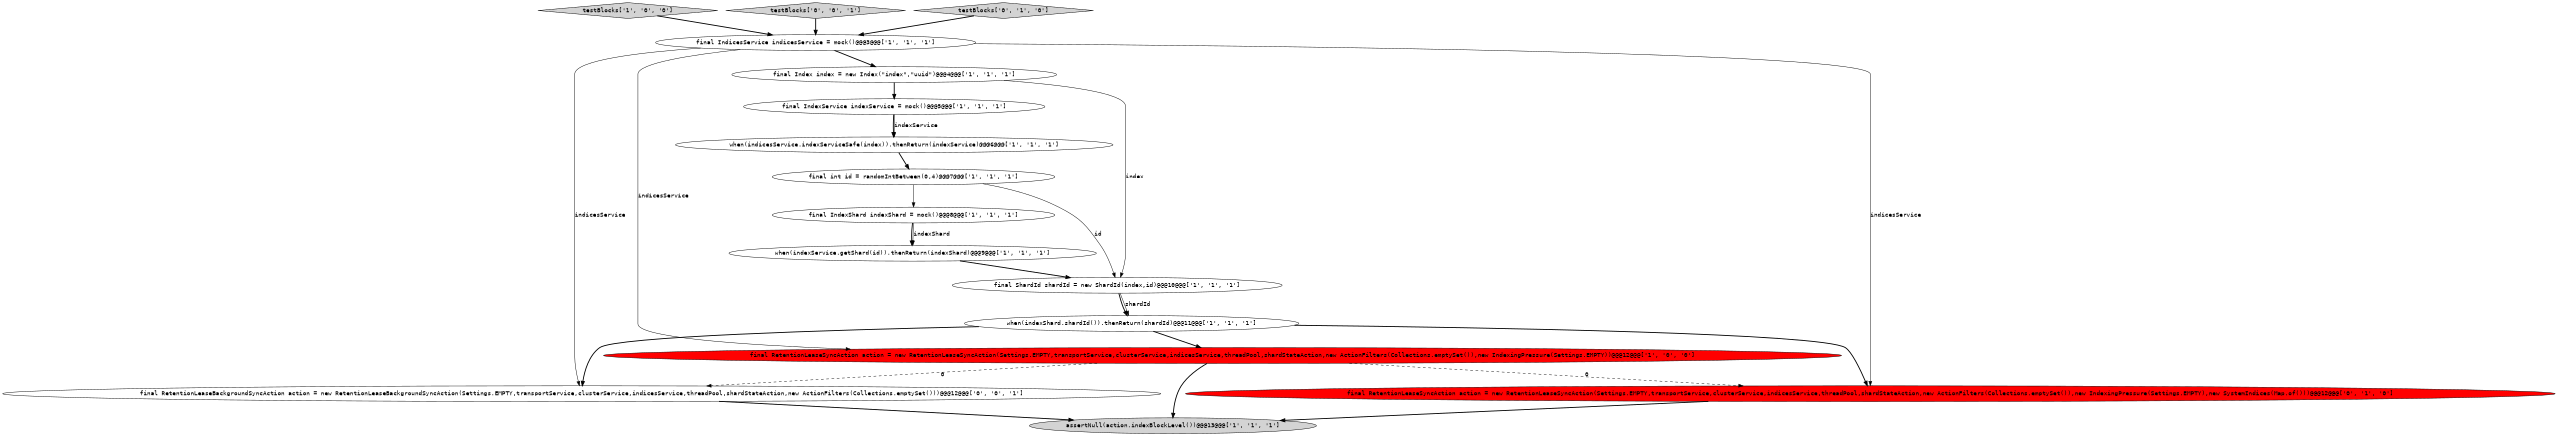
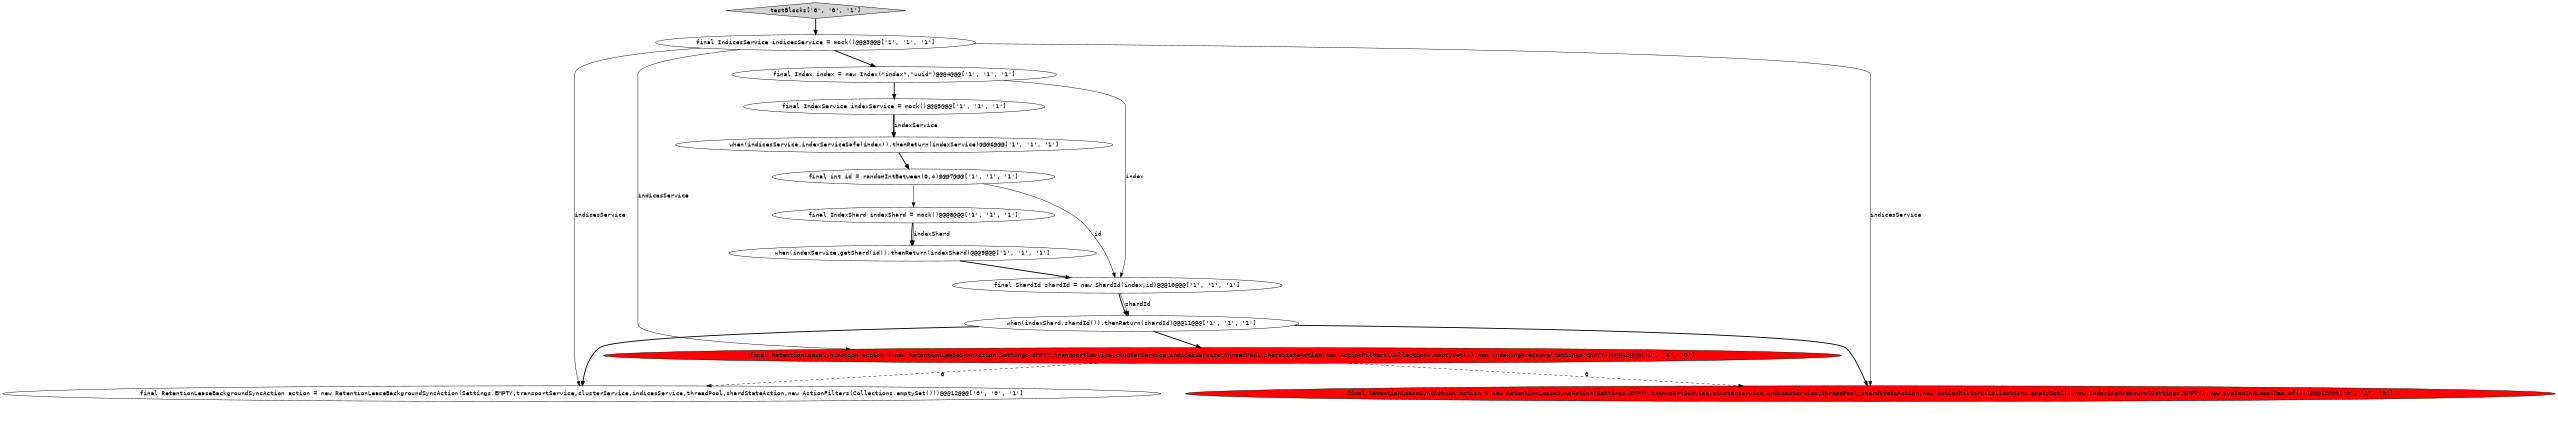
node "testBlocks['1', '0', '0']": removed
node "testBlocks['0', '1', '0']": removed
node "assertNull(action.indexBlockLevel())@@@13@@@['1', '1', '1']": removed
